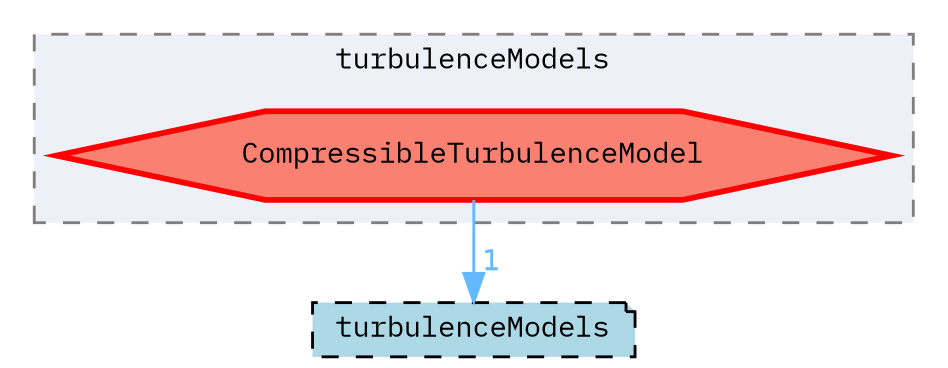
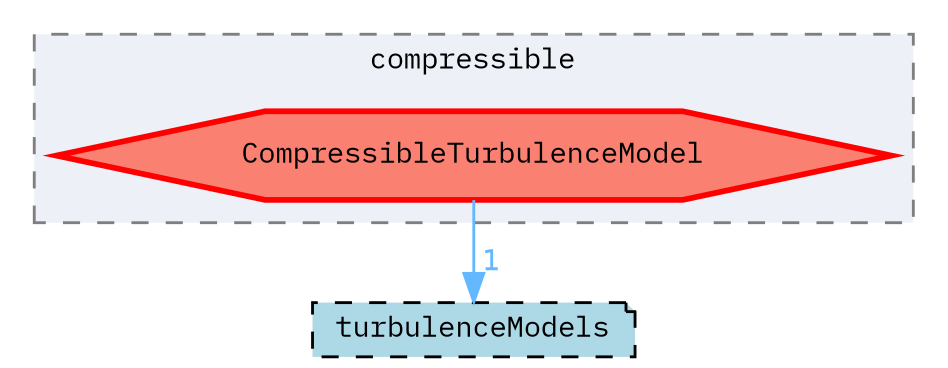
cluster "turbulenceModels": label "turbulenceModels" -> "compressible"
